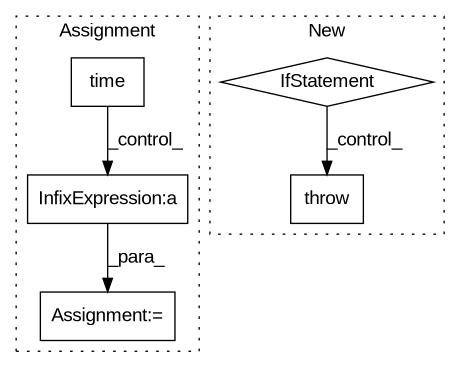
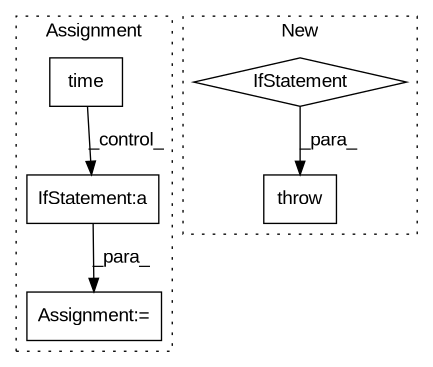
edge "IfStatement" -> "throw": label "_control_" -> "_para_"
node "InfixExpression:a": label "InfixExpression:a" -> "IfStatement:a"
